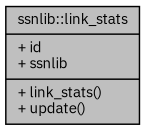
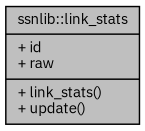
node "ssnlib::link_stats": text "+ ssnlib" -> "+ raw"
